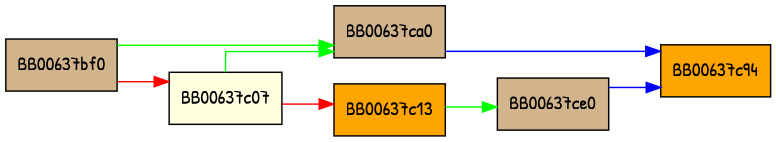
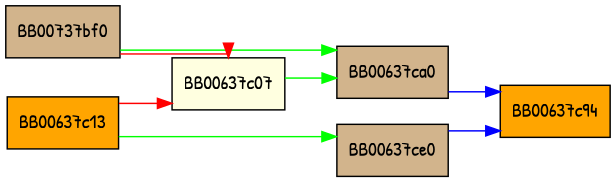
node "BB00637bf0": label "BB00637bf0" -> "BB00737bf0"
edge "BB00637c07" -> "BB00637c13": reversed
